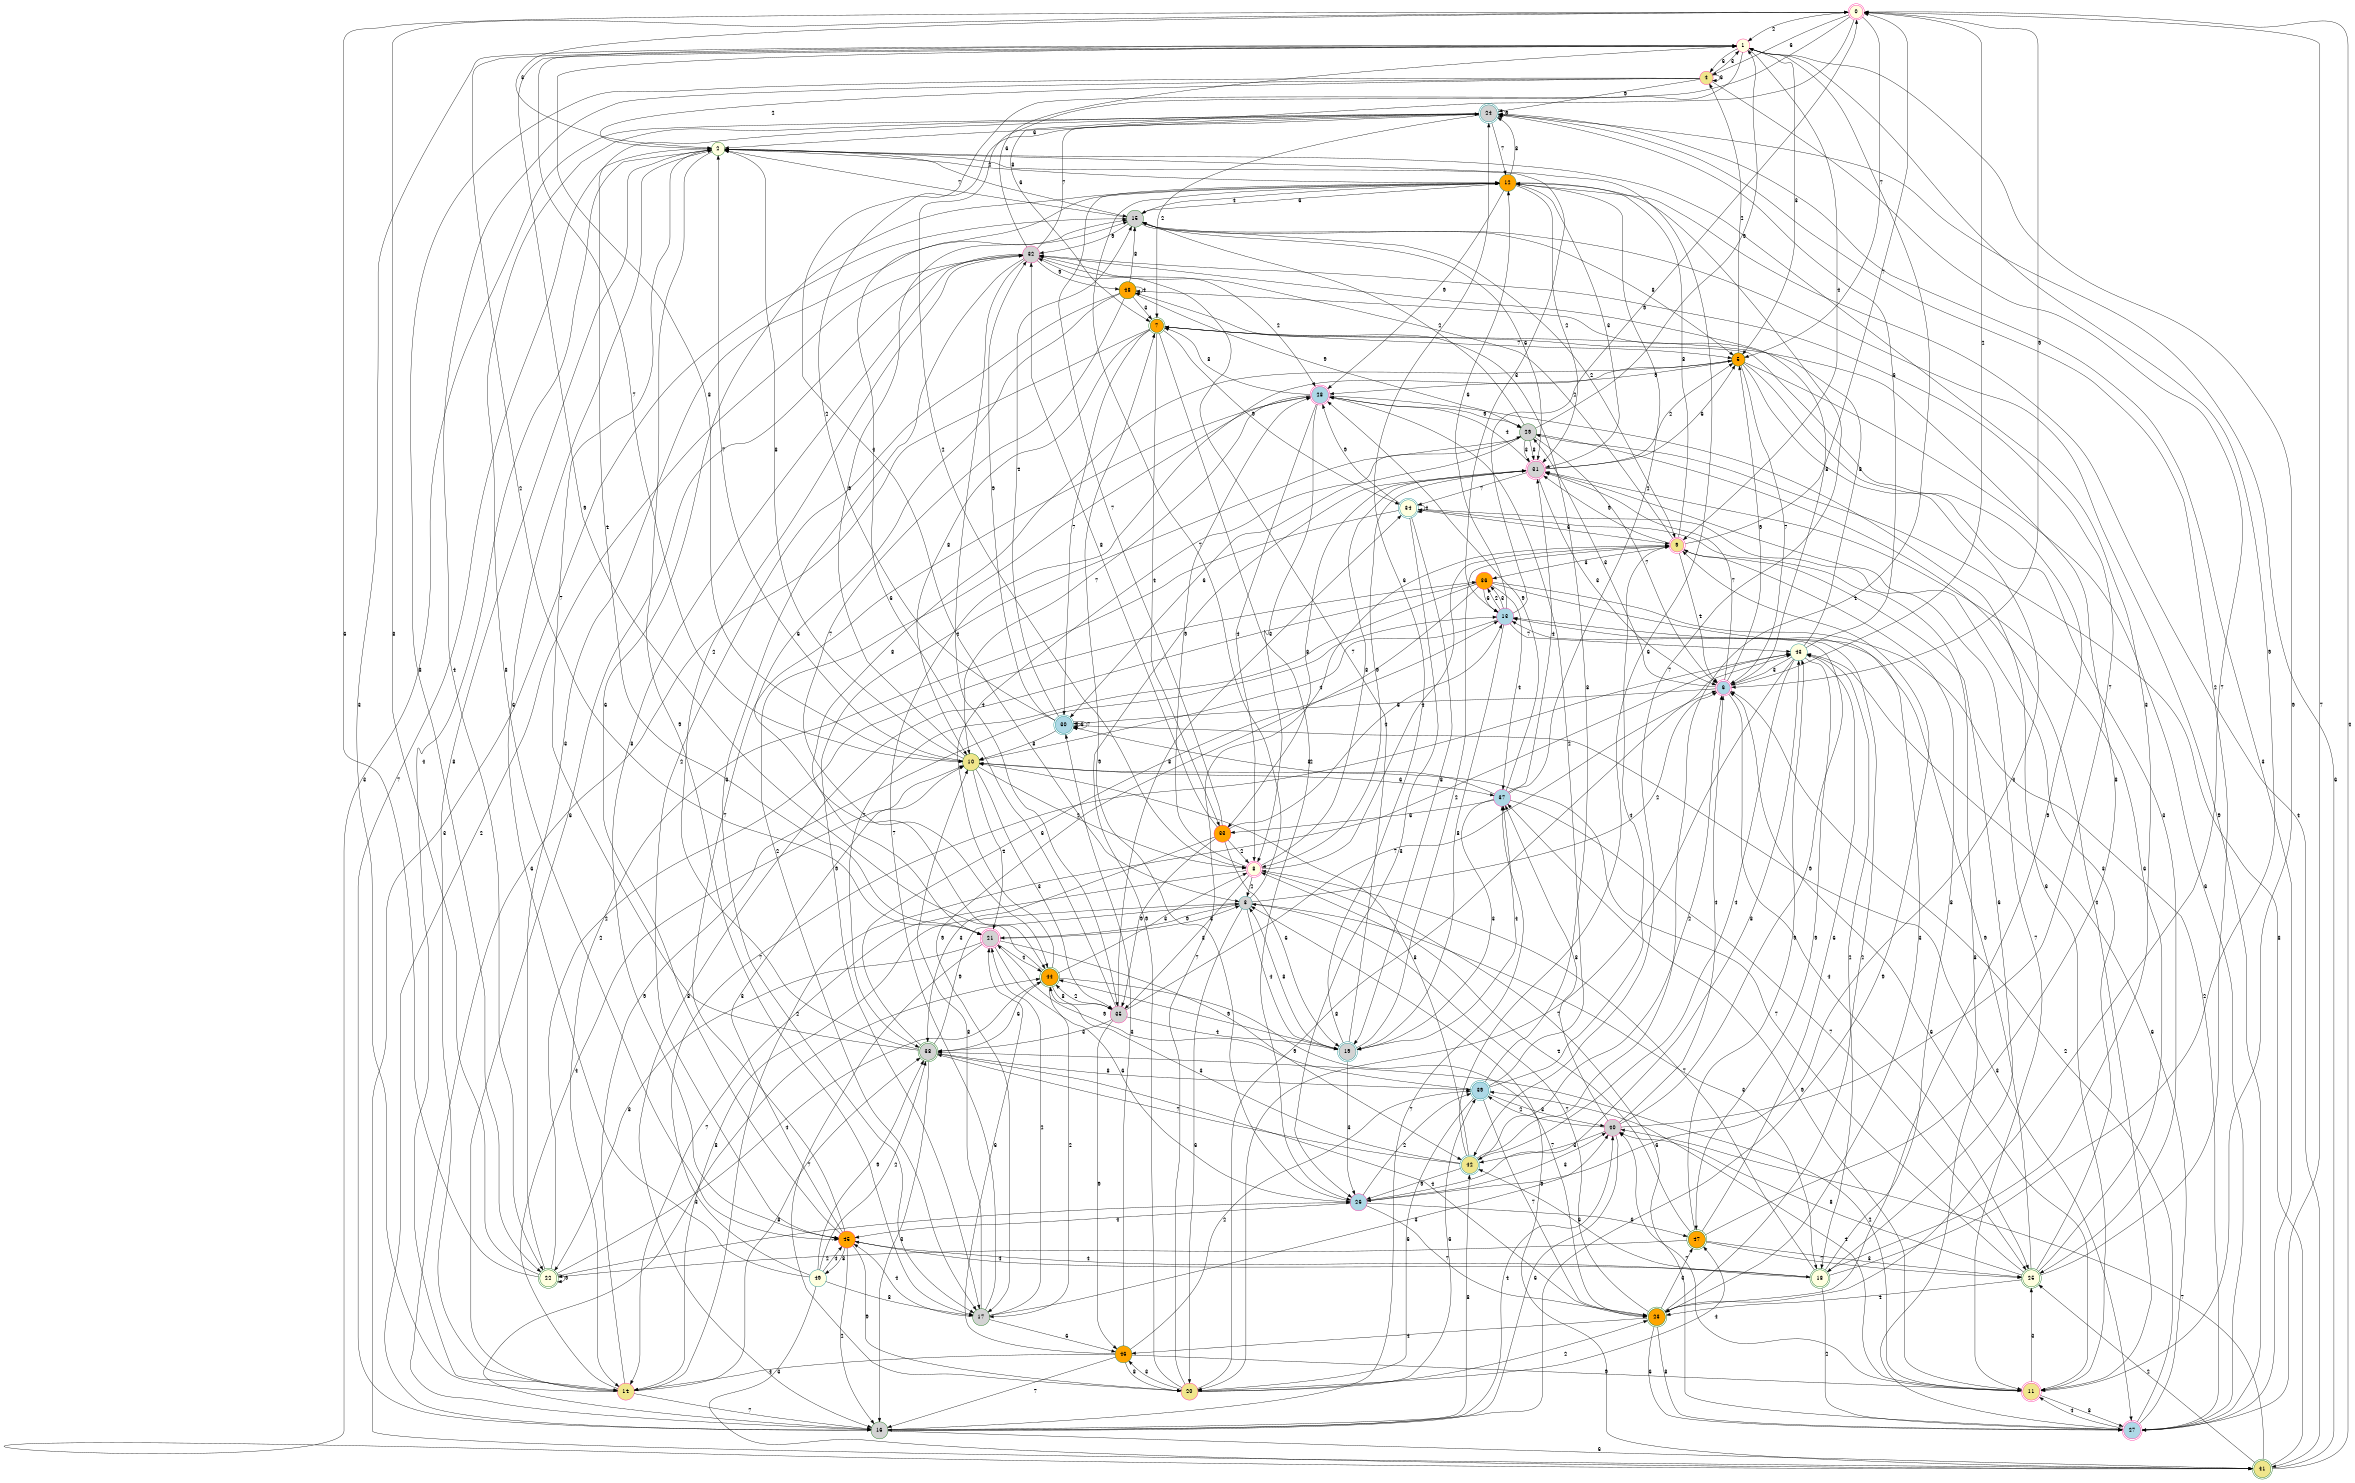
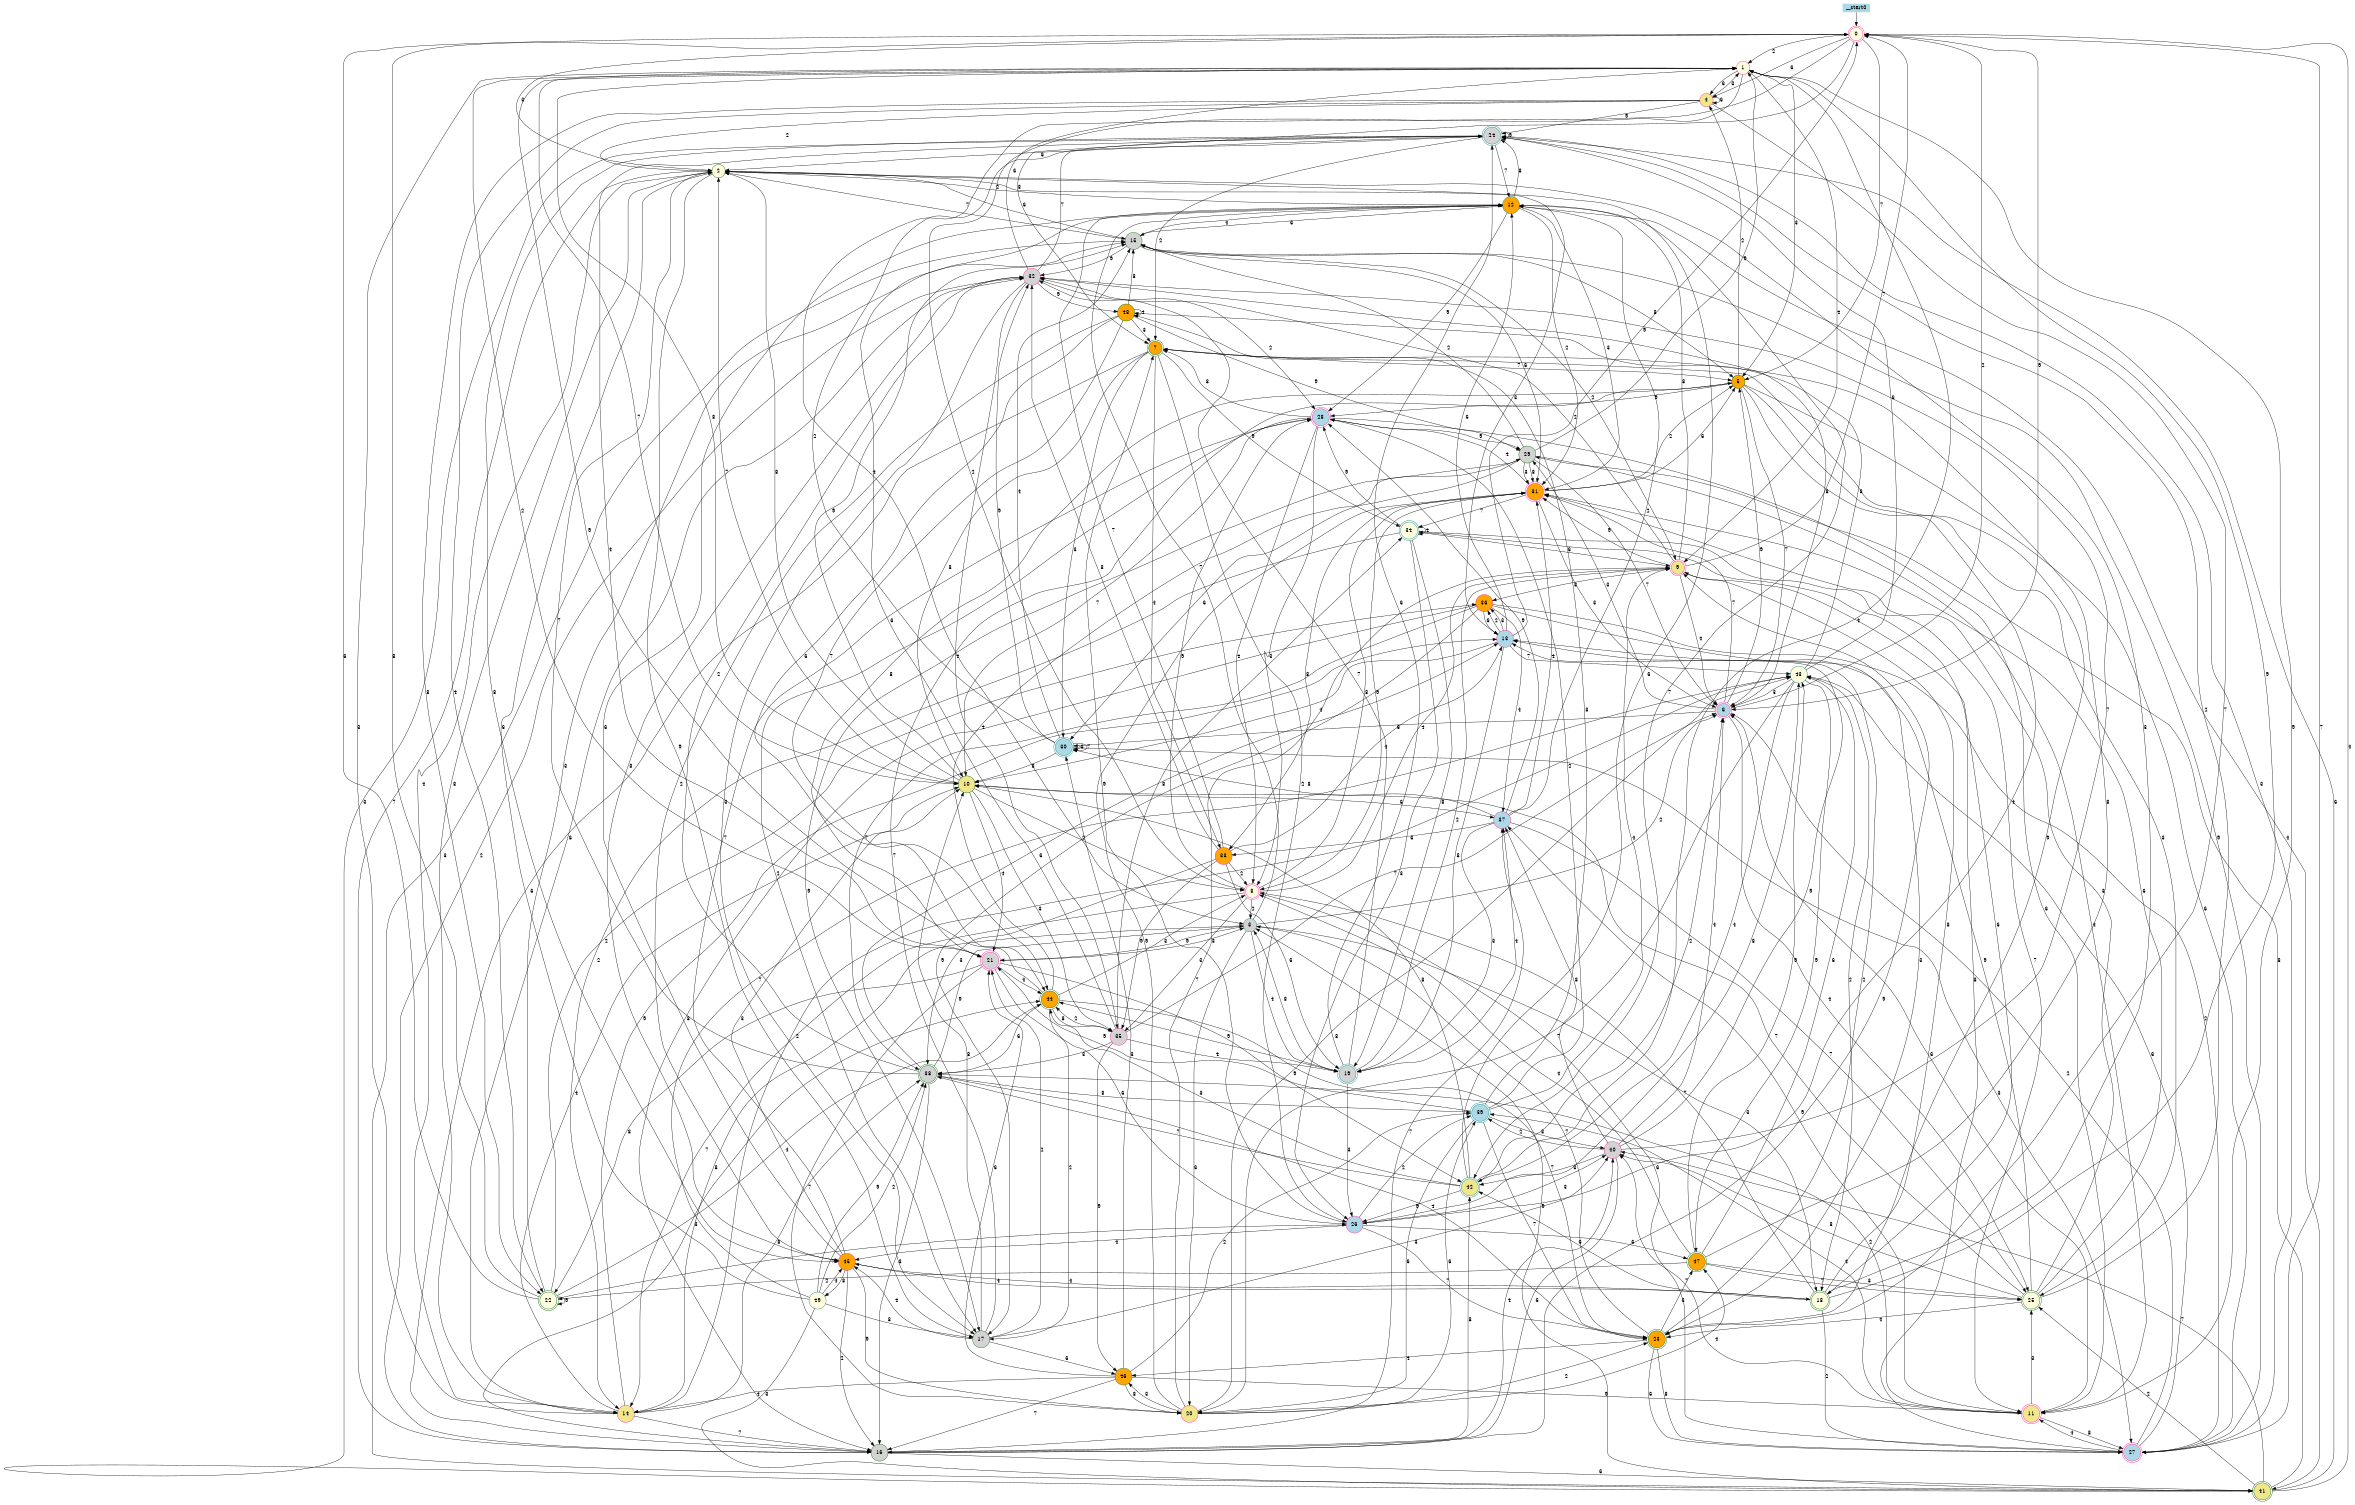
node "__start0": added
node "31": fillcolor lightgrey -> orange
edge "7" -> "30": label "7" -> "3"
